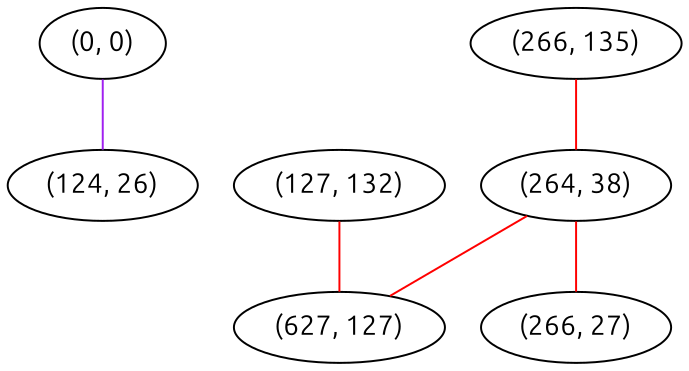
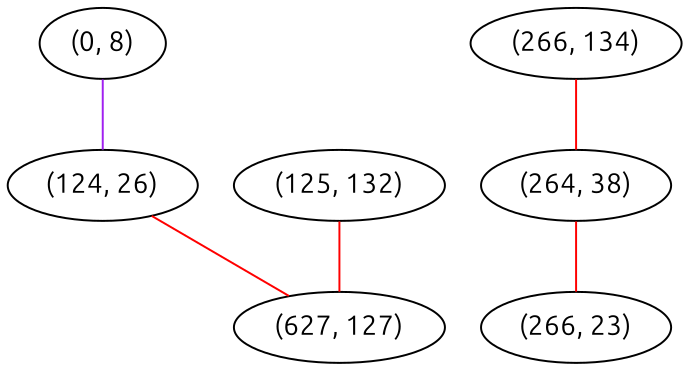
node "(0, 0)": label "(0, 0)" -> "(0, 8)"
node "(266, 135)": label "(266, 135)" -> "(266, 134)"
node "(127, 132)": label "(127, 132)" -> "(125, 132)"
edge "(264, 38)" -- "(627, 127)": now "(124, 26)" -- "(627, 127)"
node "(266, 27)": label "(266, 27)" -> "(266, 23)"
